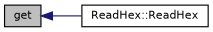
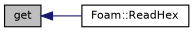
node "ReadHex::ReadHex": label "ReadHex::ReadHex" -> "Foam::ReadHex"
